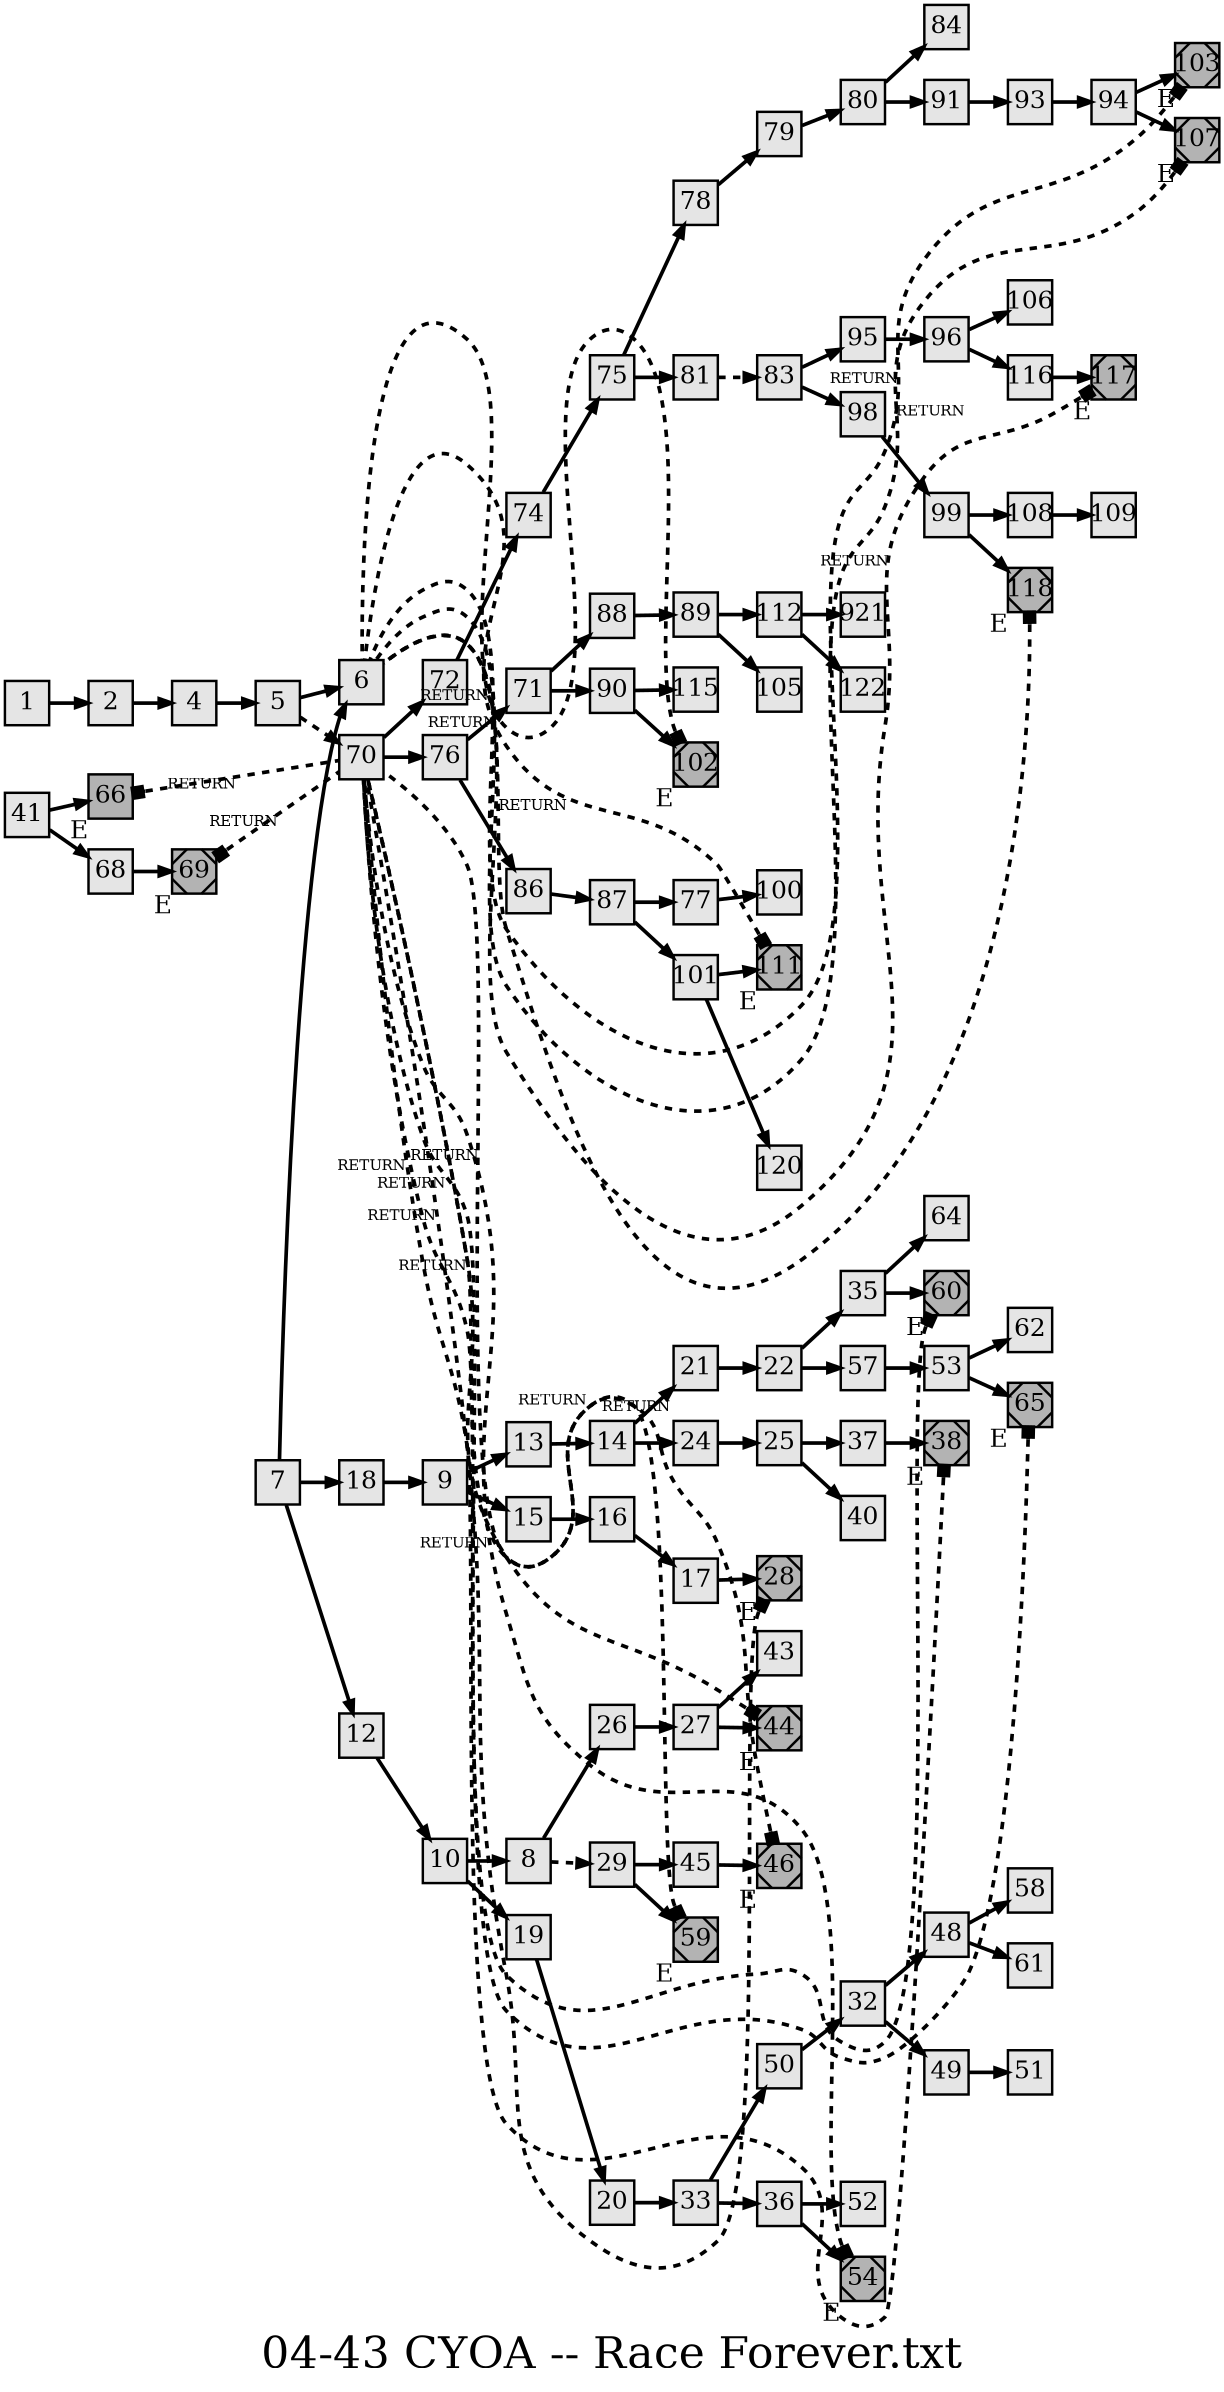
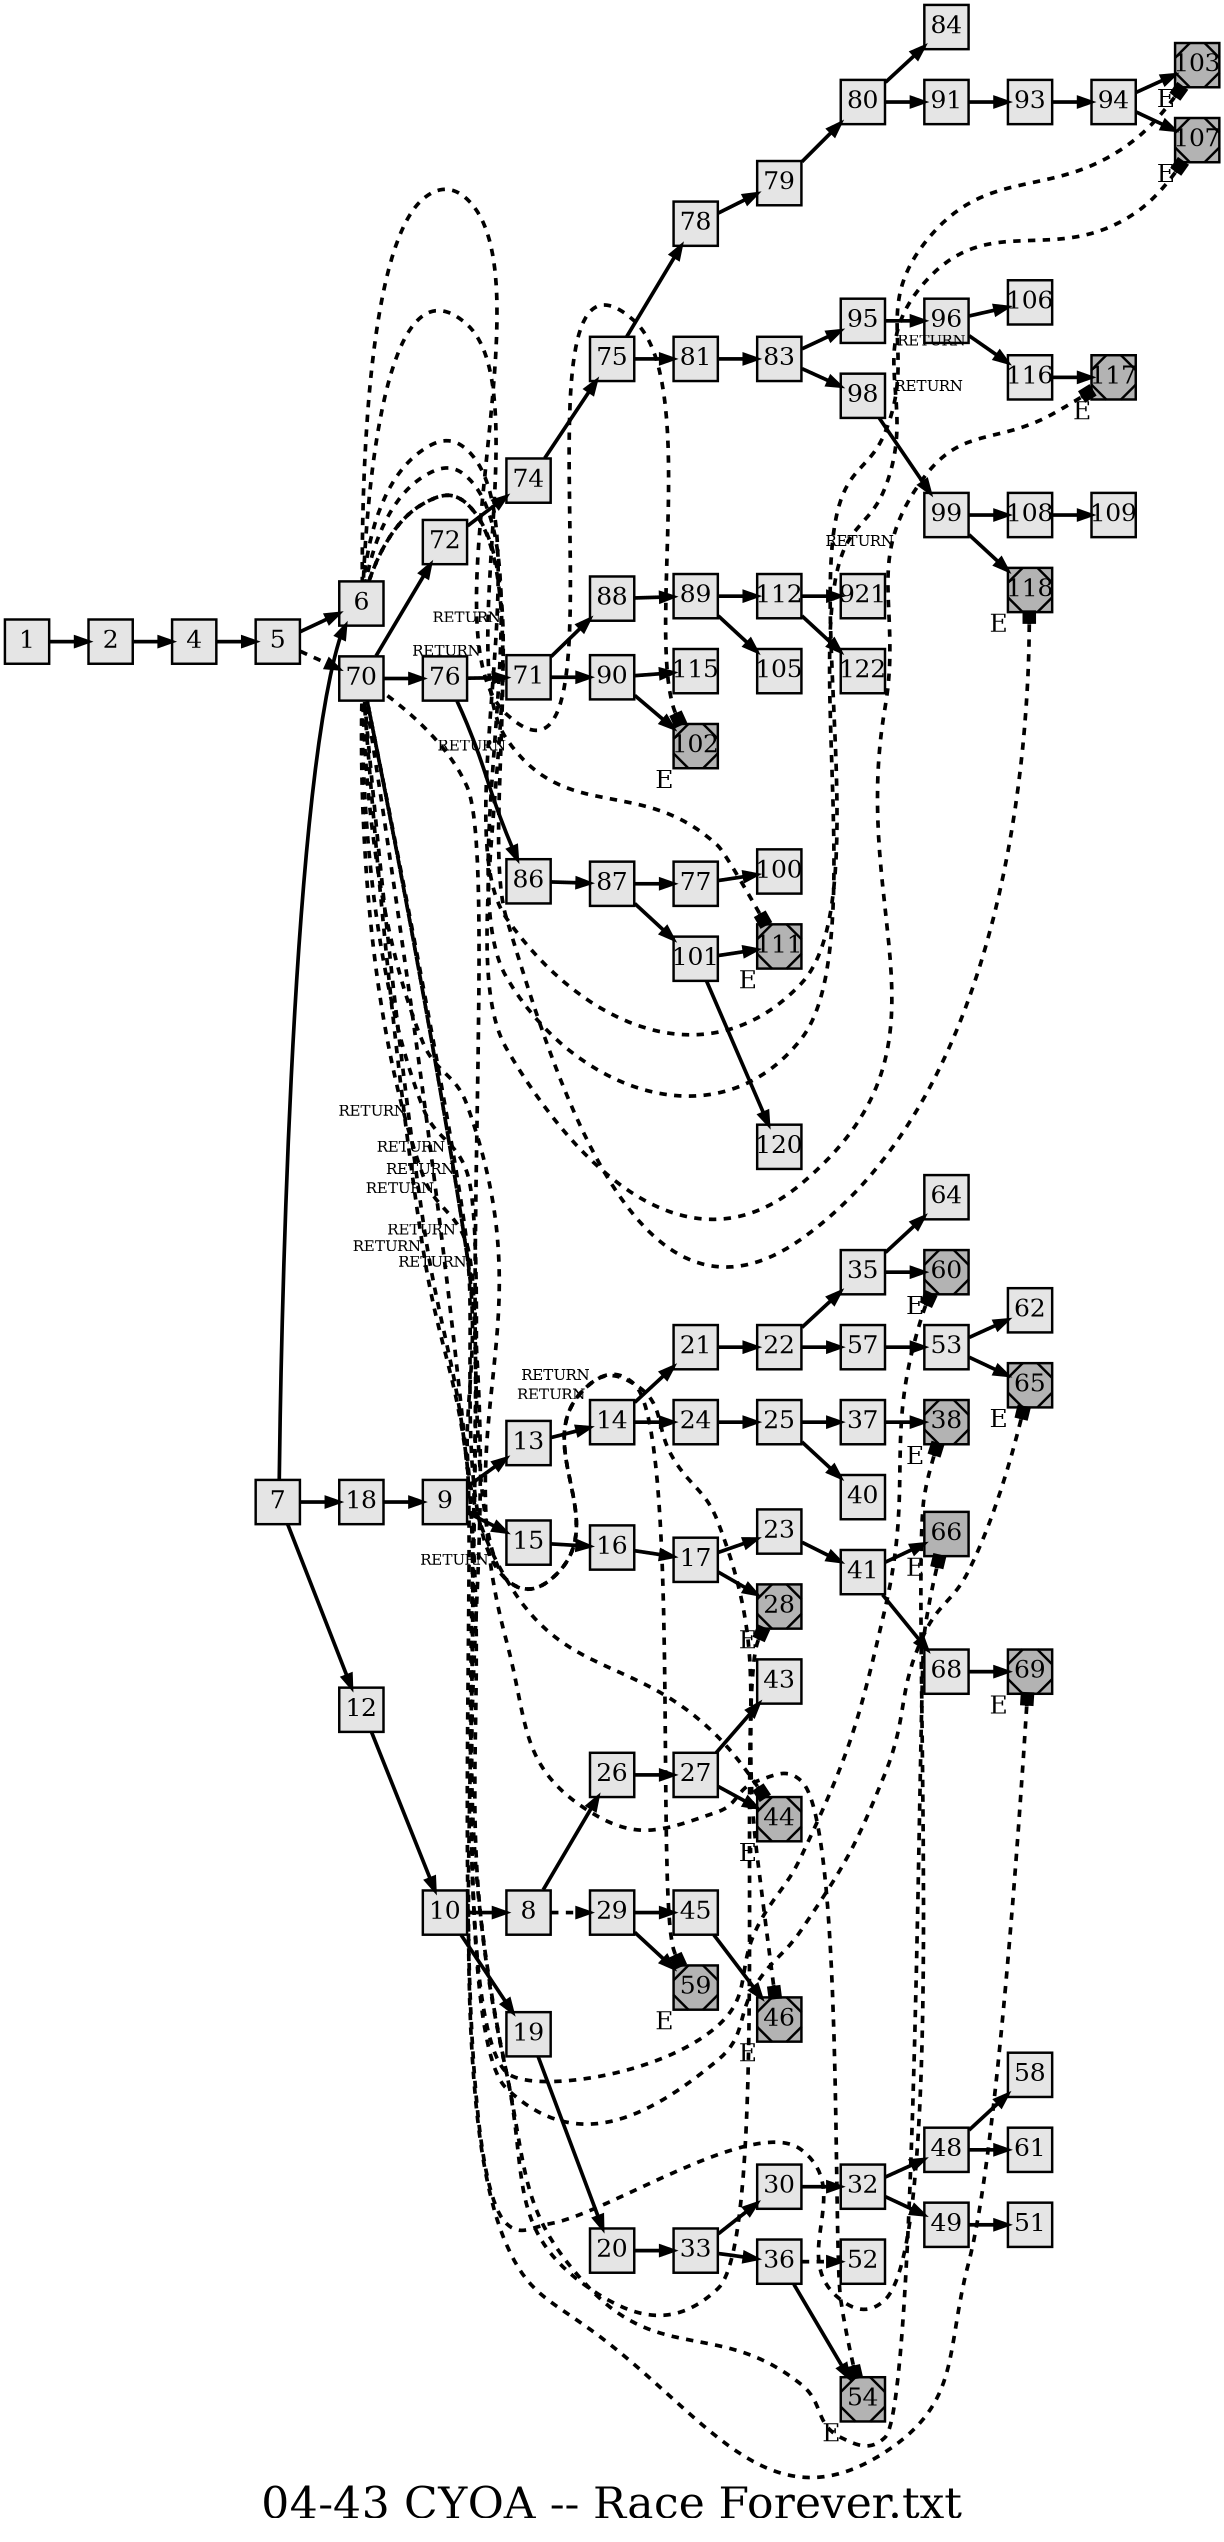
edge "81" -> "83": style dashed -> solid
node "23": added
node "50": label "50" -> "30"
edge "36" -> "52": style solid -> dashed
